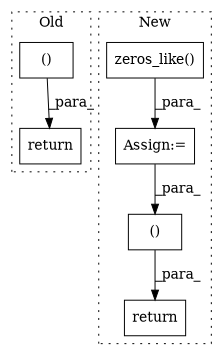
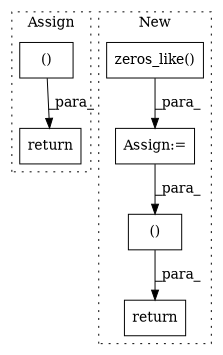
cluster "Old": label "Old" -> "Assign"
